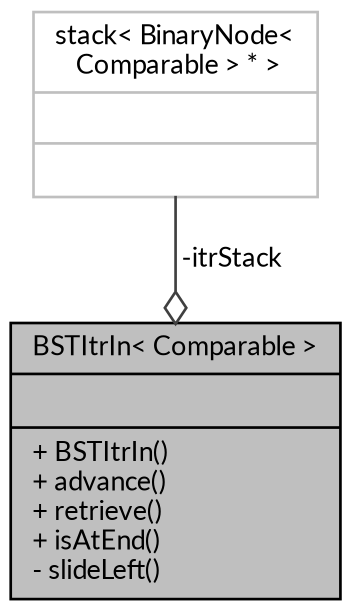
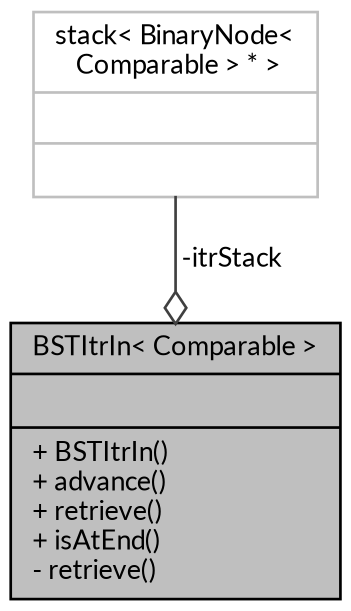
node "BSTItrIn< Comparable >": text "- slideLeft()" -> "- retrieve()"
